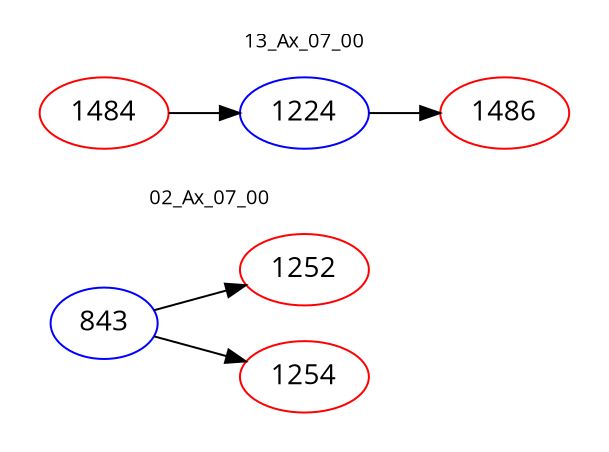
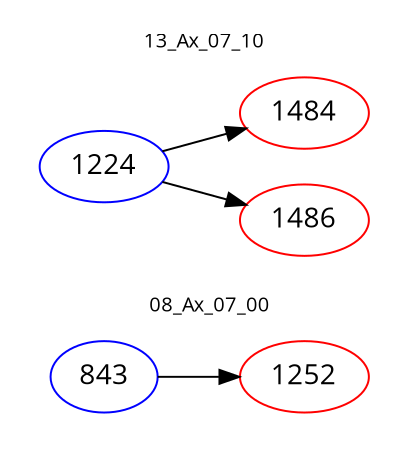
cluster "13_Ax_07_00": label "13_Ax_07_00" -> "13_Ax_07_10"
edge "1484" -> "1224": reversed
cluster "02_Ax_07_00": label "02_Ax_07_00" -> "08_Ax_07_00"
node "1254": removed
